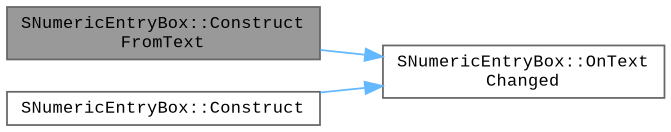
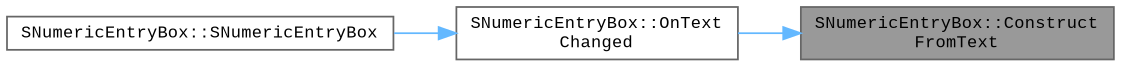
edge "SNumericEntryBox::Construct FromText" -> "SNumericEntryBox::OnText Changed": reversed
node "SNumericEntryBox::Construct": label "SNumericEntryBox::Construct" -> "SNumericEntryBox::SNumericEntryBox"
